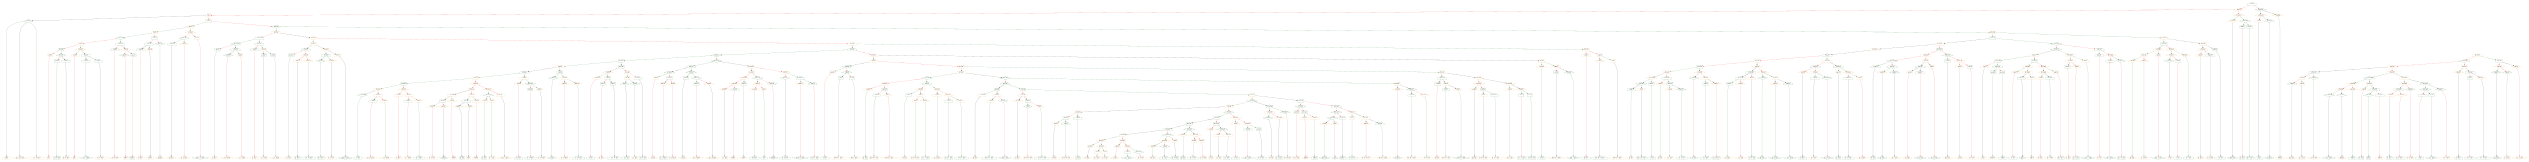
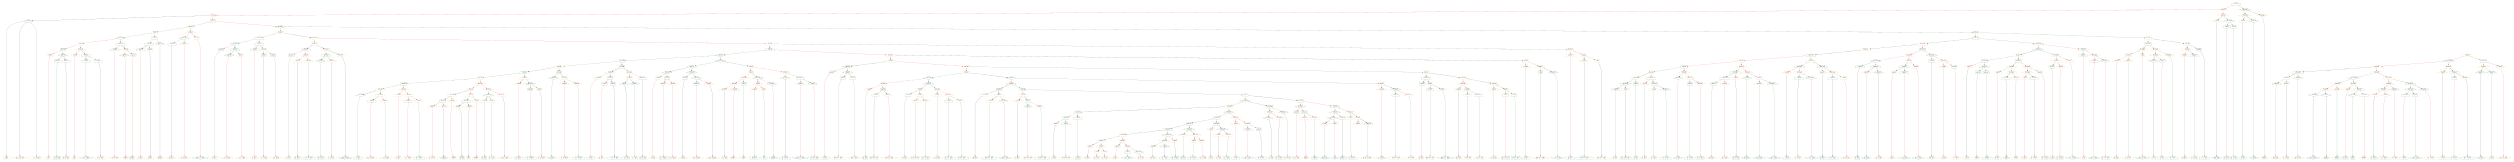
node "[E  Fis  G  B](4)": removed
